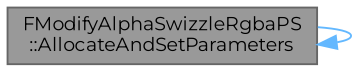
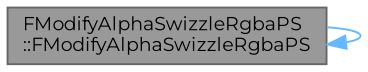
node "FModifyAlphaSwizzleRgbaPS ::AllocateAndSetParameters": label "FModifyAlphaSwizzleRgbaPS ::AllocateAndSetParameters" -> "FModifyAlphaSwizzleRgbaPS ::FModifyAlphaSwizzleRgbaPS"
